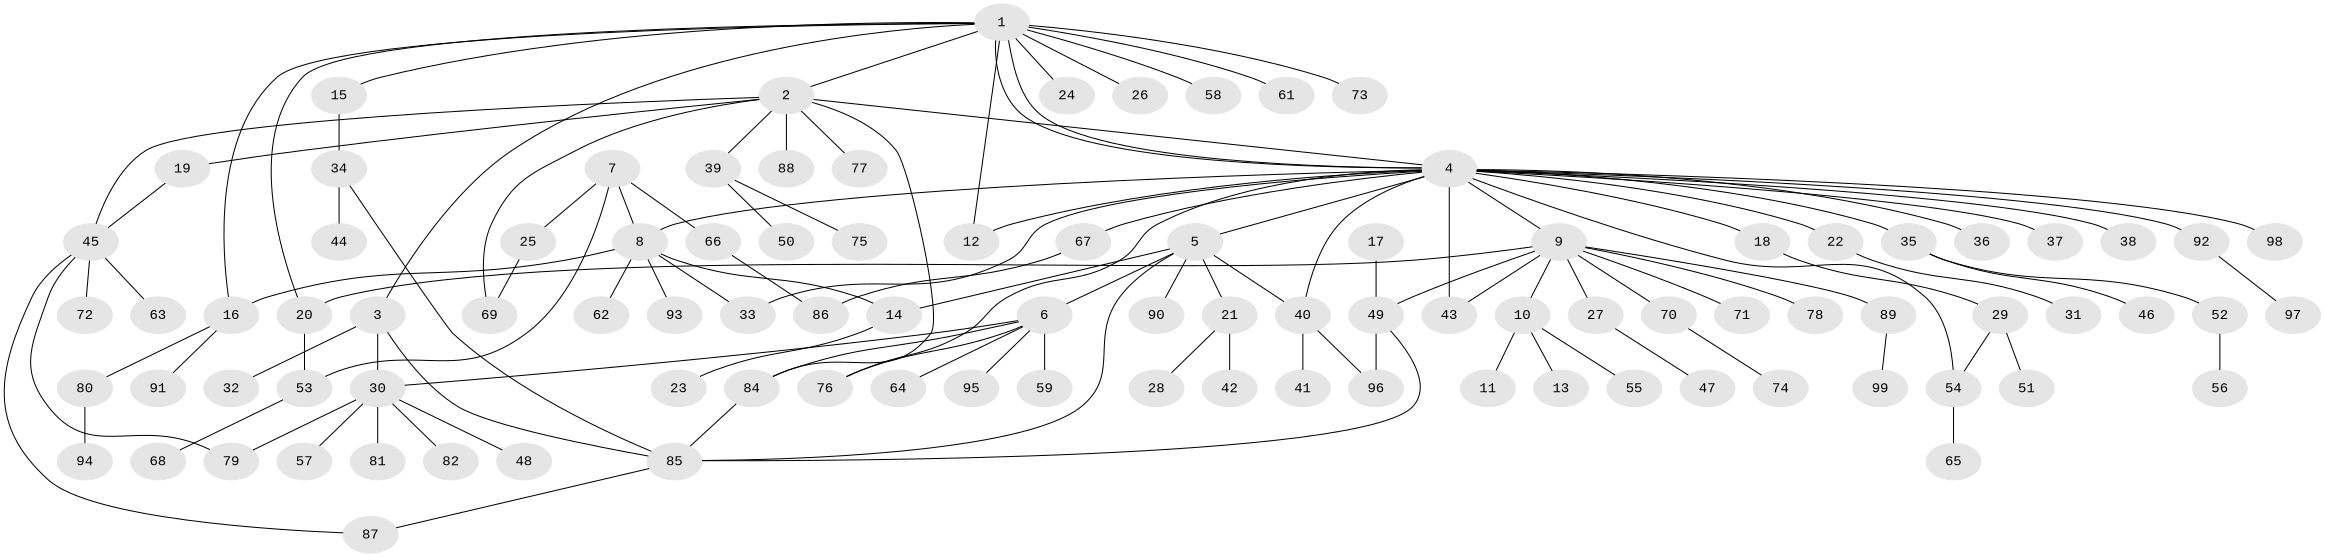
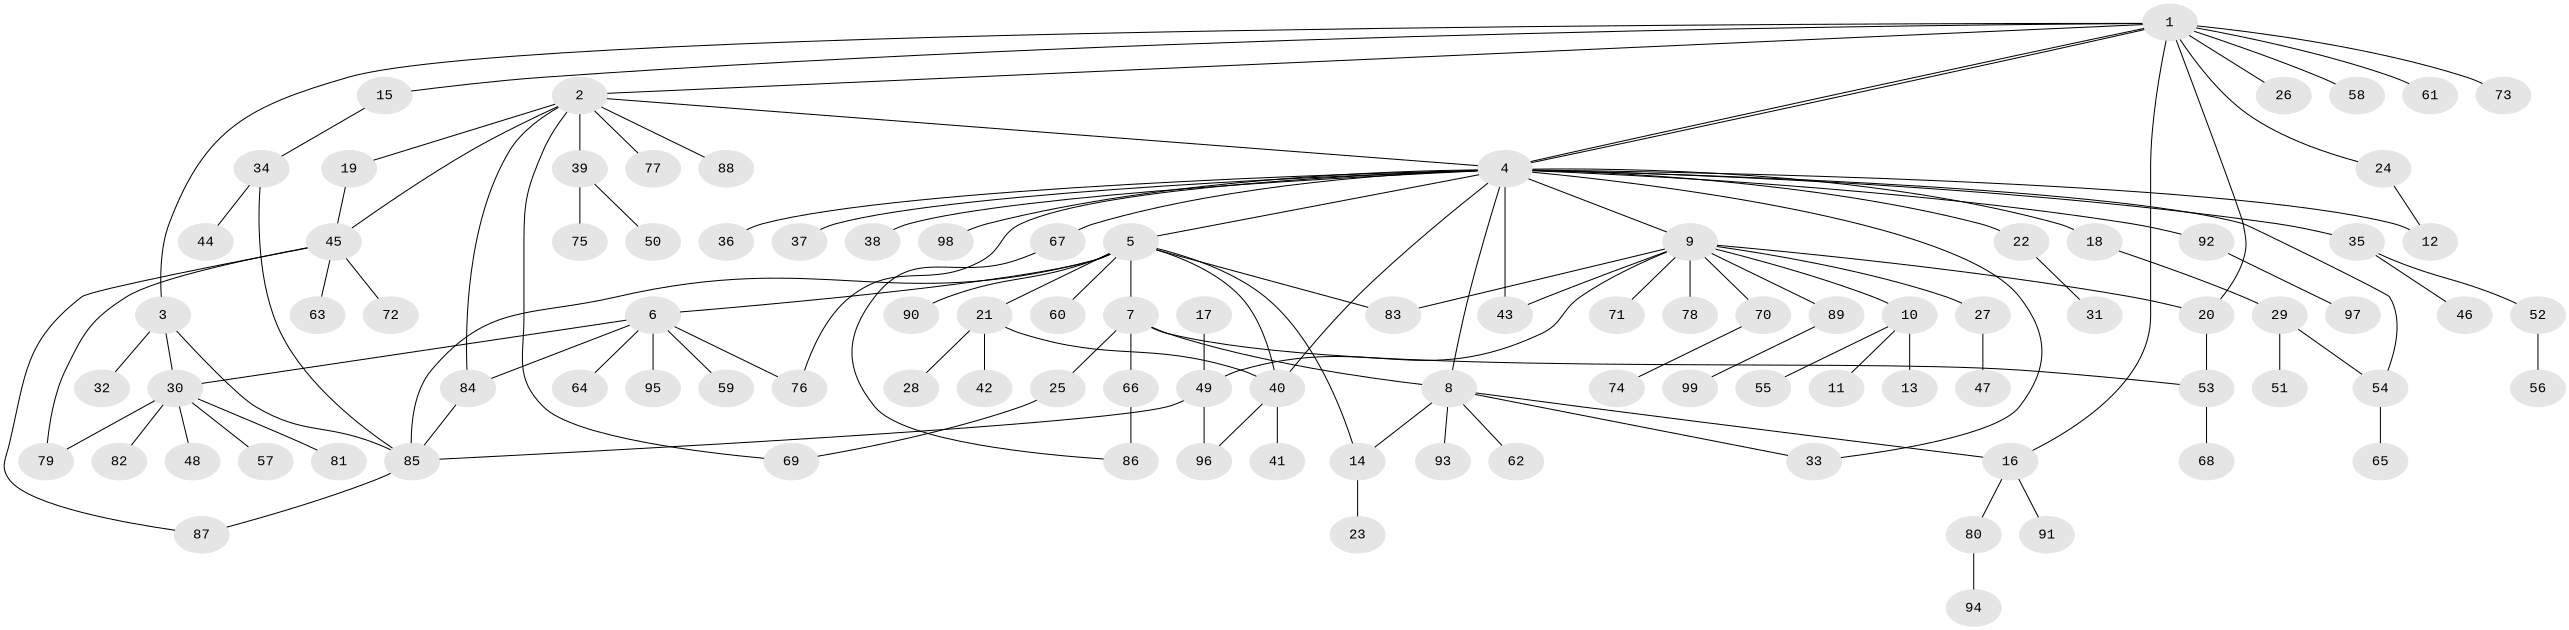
edge "1" -- "12": now "24" -- "12"
edge "5" -- "7": added
node "60": added
node "83": added
edge "21" -- "40": added
